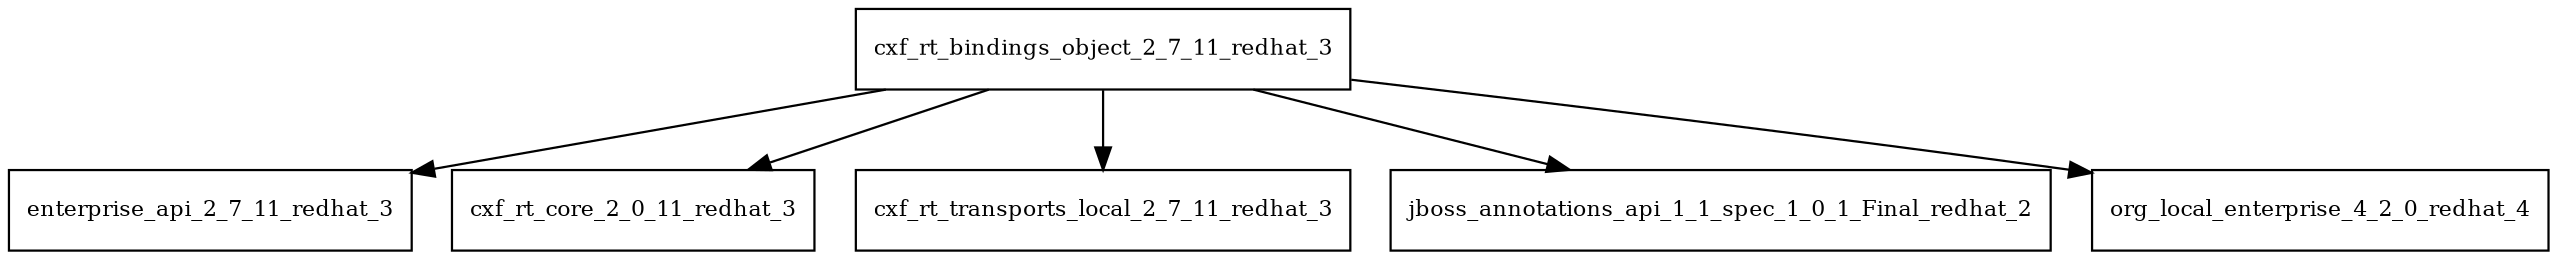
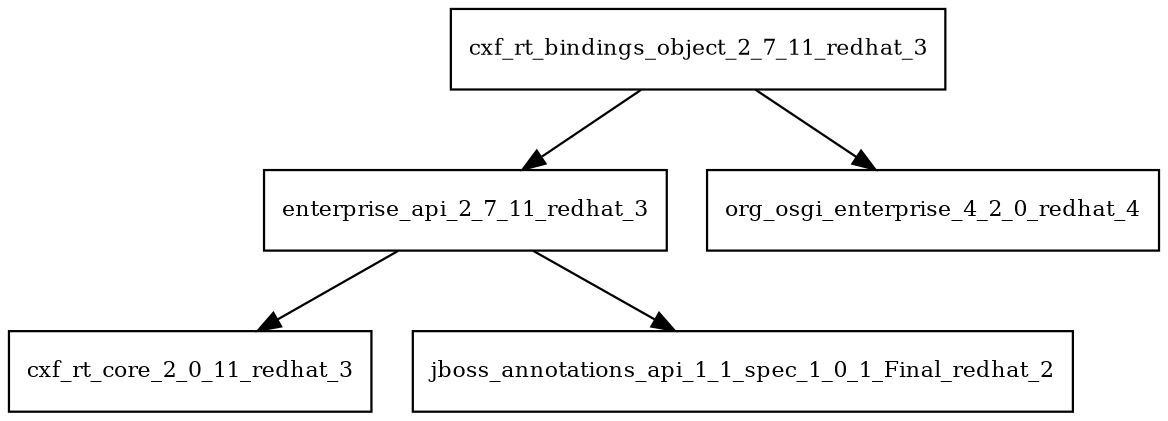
edge "cxf_rt_bindings_object_2_7_11_redhat_3" -> "cxf_rt_core_2_0_11_redhat_3": now "enterprise_api_2_7_11_redhat_3" -> "cxf_rt_core_2_0_11_redhat_3"
edge "cxf_rt_bindings_object_2_7_11_redhat_3" -> "jboss_annotations_api_1_1_spec_1_0_1_Final_redhat_2": now "enterprise_api_2_7_11_redhat_3" -> "jboss_annotations_api_1_1_spec_1_0_1_Final_redhat_2"
node "cxf_rt_transports_local_2_7_11_redhat_3": removed
node "org_local_enterprise_4_2_0_redhat_4": label "org_local_enterprise_4_2_0_redhat_4" -> "org_osgi_enterprise_4_2_0_redhat_4"
